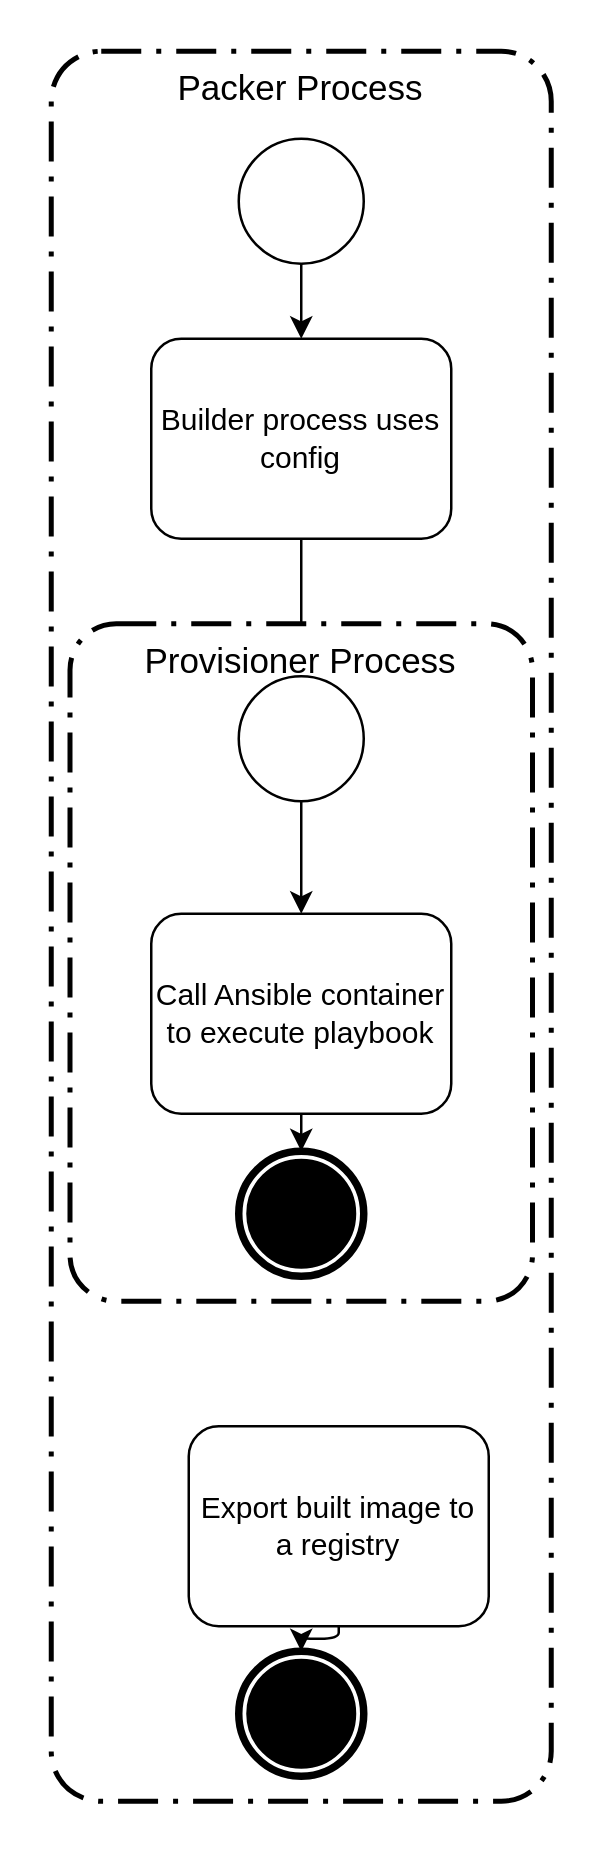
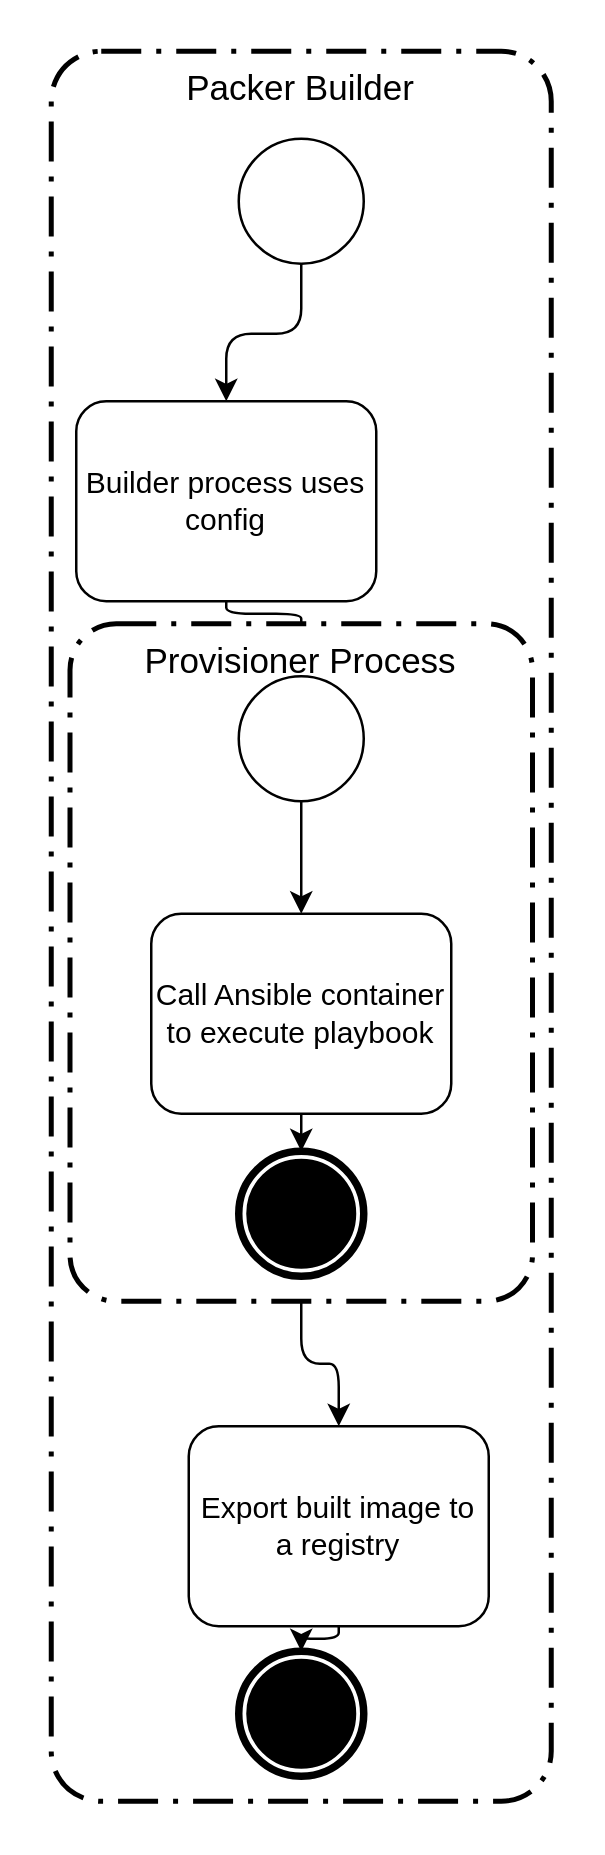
node "Packer Process": label "Packer Process" -> "Packer Builder"
node "Builder process uses config": moved (301, 439) -> (226, 501)
edge "Provisioner Process" -> "Export built image to a registry": added
